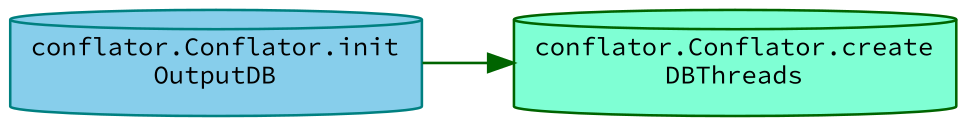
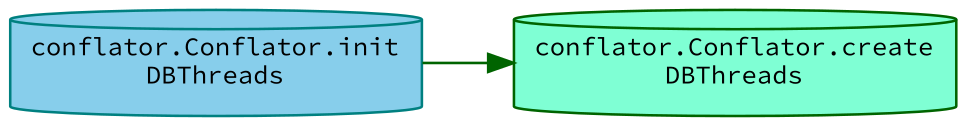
node "conflator.Conflator.init OutputDB": label "conflator.Conflator.init OutputDB" -> "conflator.Conflator.init DBThreads"
